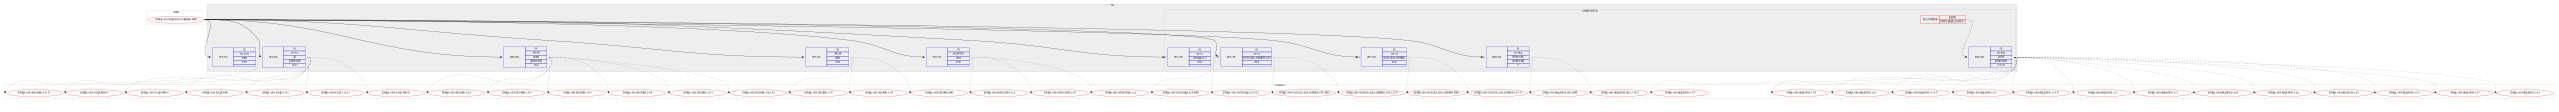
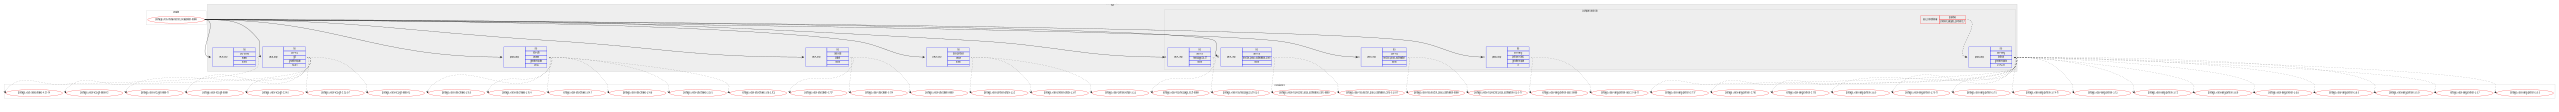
node "portage://dev-lang/python-2.7.16": added
node "portage://dev-lang/hector-3.6.5": label "portage://dev-lang/hector-3.6.5" -> "portage://dev-lang/python-3.6.5"
